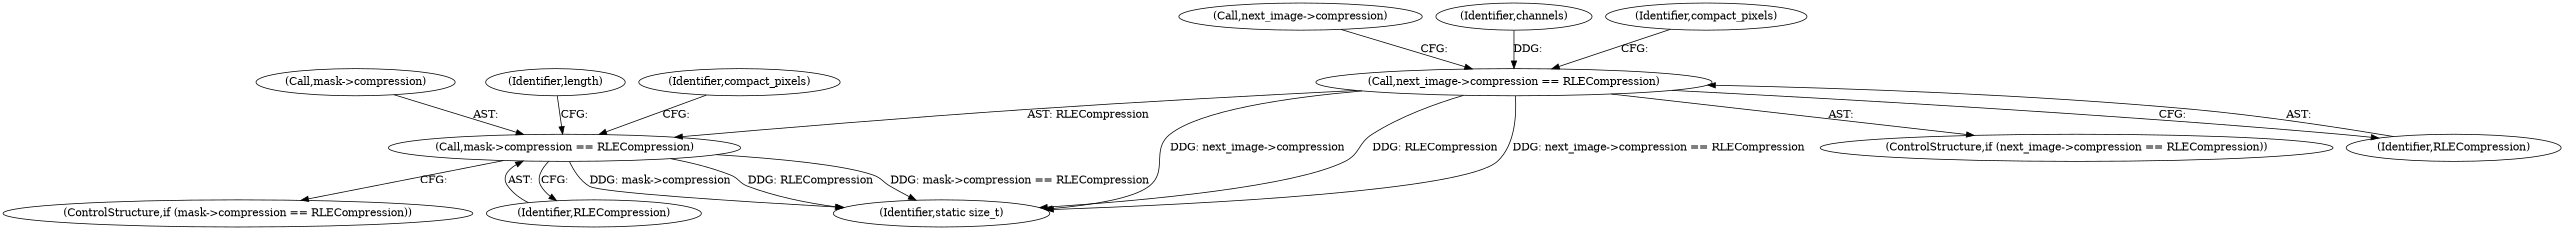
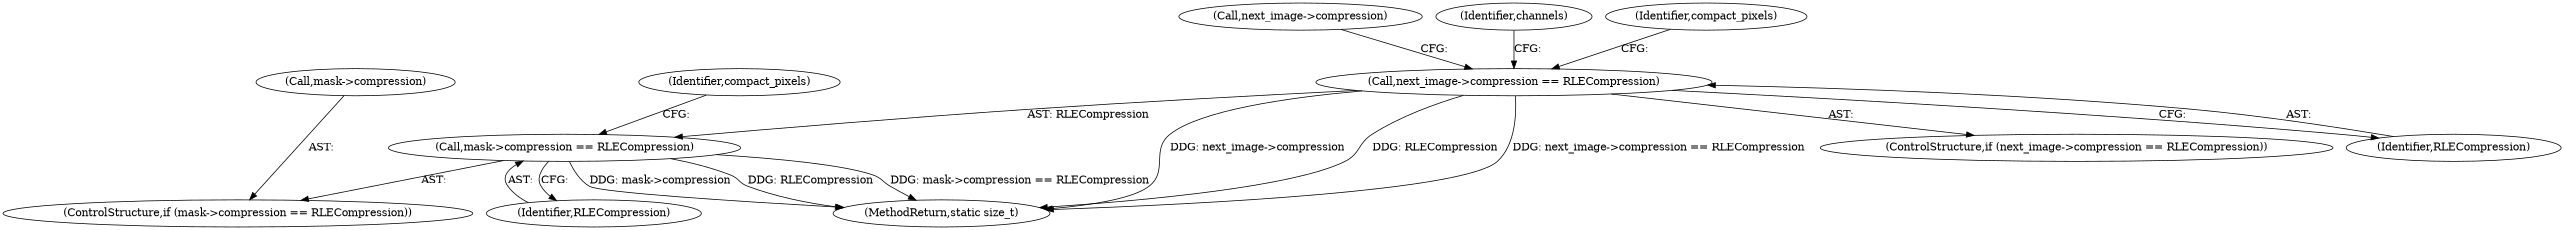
edge "(Identifier,channels)" -> "(Call,next_image->compression == RLECompression)": label "DDG: " -> "CFG: "
node "(Identifier,length)": removed
edge "(Call,mask->compression)" -> "(Call,mask->compression == RLECompression)": now "(Call,mask->compression)" -> "(ControlStructure,if (mask->compression == RLECompression))"
edge "(Call,mask->compression == RLECompression)" -> "(ControlStructure,if (mask->compression == RLECompression))": label "CFG: " -> "AST: "
node "(Identifier,static size_t)": label "(Identifier,static size_t)" -> "(MethodReturn,static size_t)"
